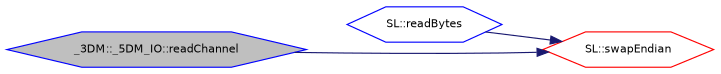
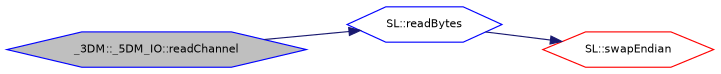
edge "_3DM::_5DM_IO::readChannel" -> "SL::swapEndian": now "_3DM::_5DM_IO::readChannel" -> "SL::readBytes"
